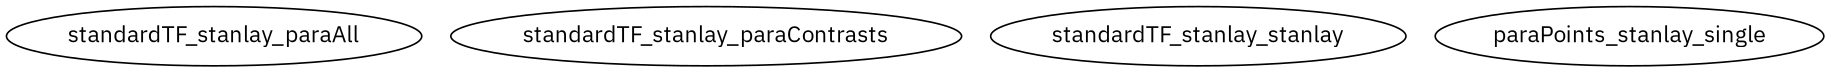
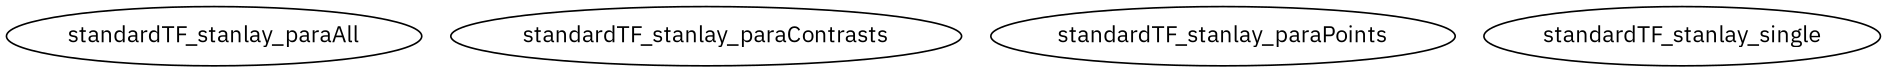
node "standardTF_stanlay_stanlay": label "standardTF_stanlay_stanlay" -> "standardTF_stanlay_paraPoints"
node "paraPoints_stanlay_single": label "paraPoints_stanlay_single" -> "standardTF_stanlay_single"
